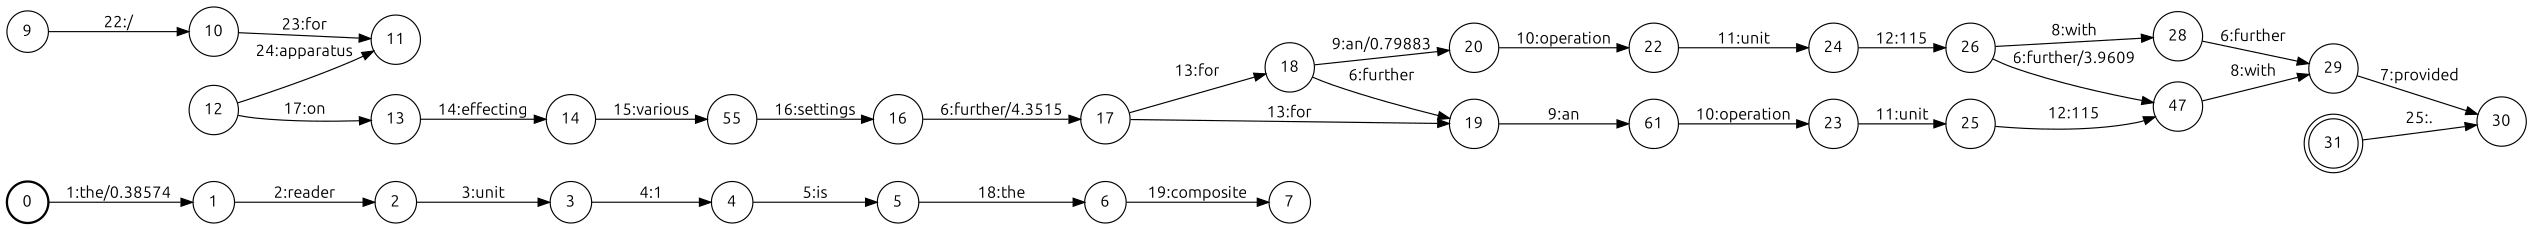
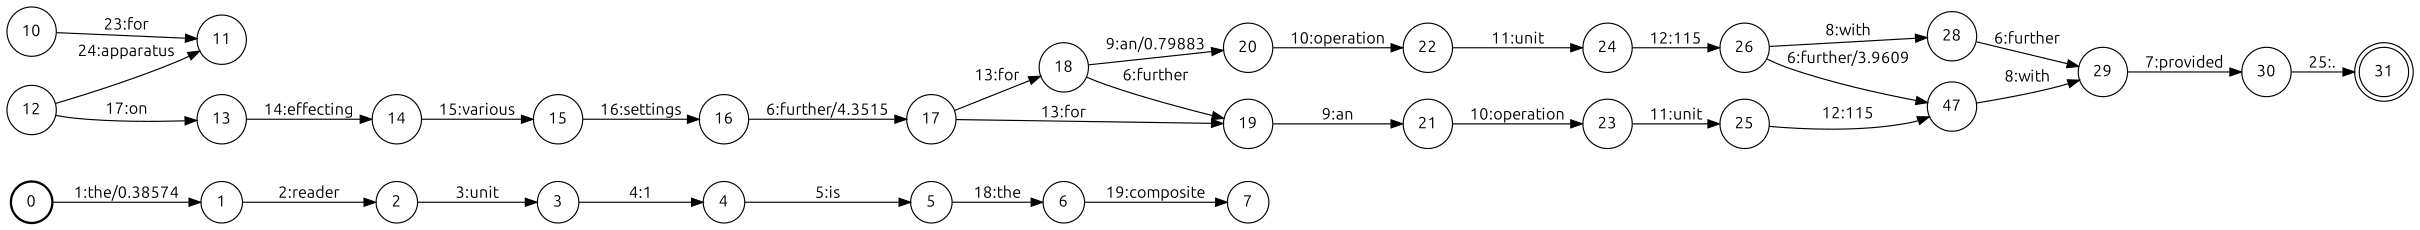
node "9": removed
node "55": label "55" -> "15"
node "61": label "61" -> "21"
edge "31" -> "30": reversed
